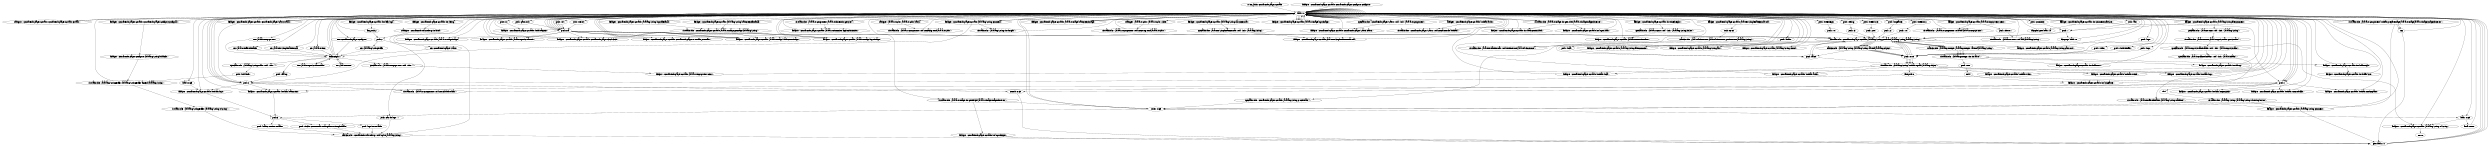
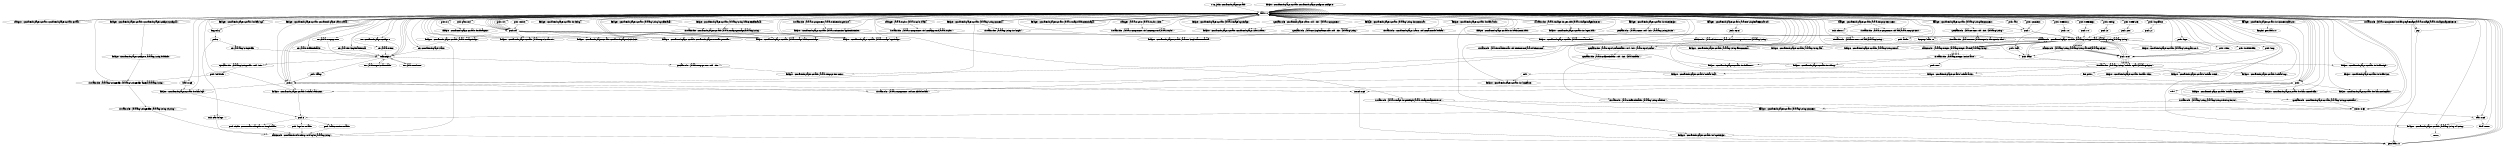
node "staticput <com.fluendo.utils.Debug: int level>": removed
node "new java.net.URL": label "new java.net.URL" -> "new java.userId.URL"
